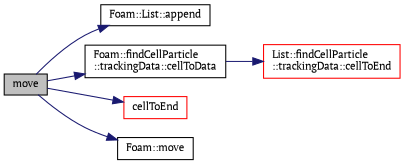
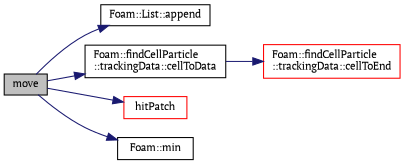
node "List::findCellParticle ::trackingData::cellToEnd": label "List::findCellParticle ::trackingData::cellToEnd" -> "Foam::findCellParticle ::trackingData::cellToEnd"
node "cellToEnd": label "cellToEnd" -> "hitPatch"
node "Foam::move": label "Foam::move" -> "Foam::min"
